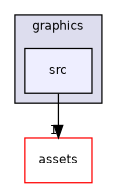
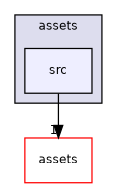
cluster "graphics": label "graphics" -> "assets"
